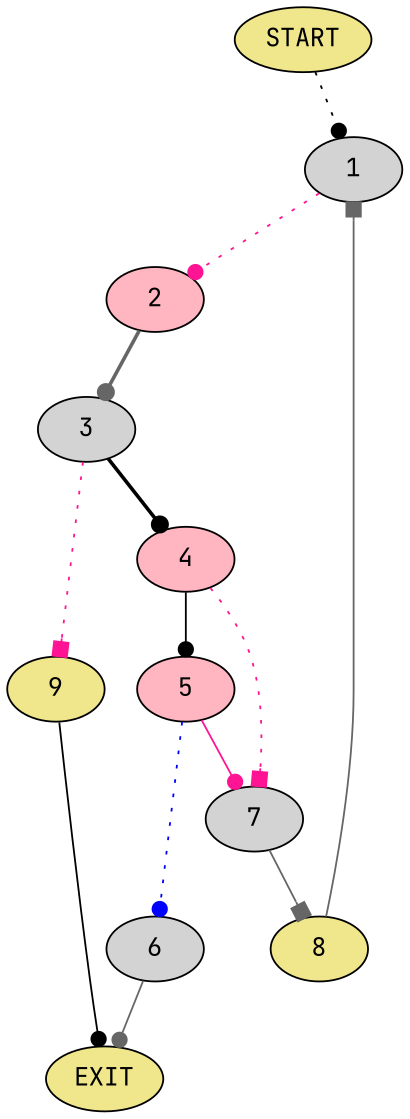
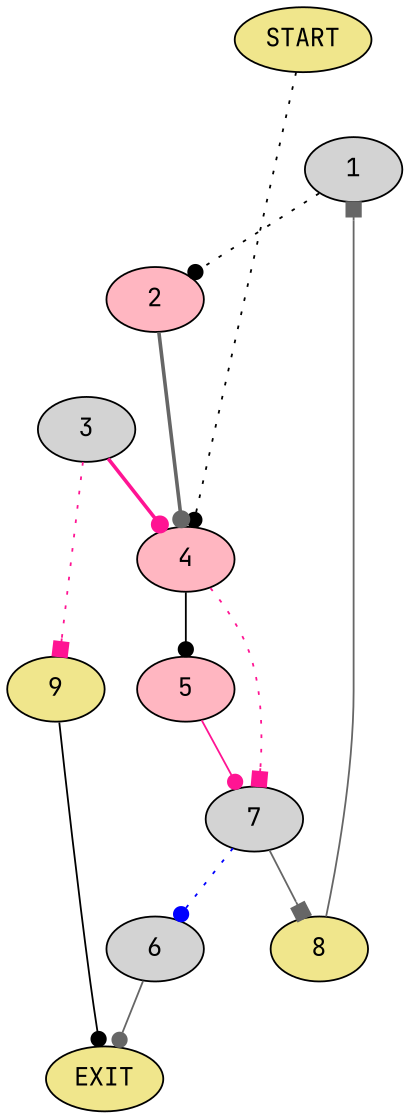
edge "START" -> "1": now "START" -> "4"
edge "1" -> "2": color deeppink -> black
edge "2" -> "3": now "2" -> "4"
edge "3" -> "4": color black -> deeppink
edge "5" -> "6": now "7" -> "6"
